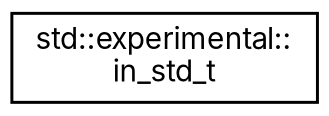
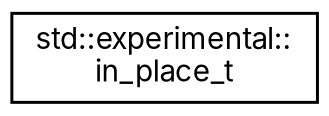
node "std::experimental:: in_std_t": label "std::experimental:: in_std_t" -> "std::experimental:: in_place_t"
